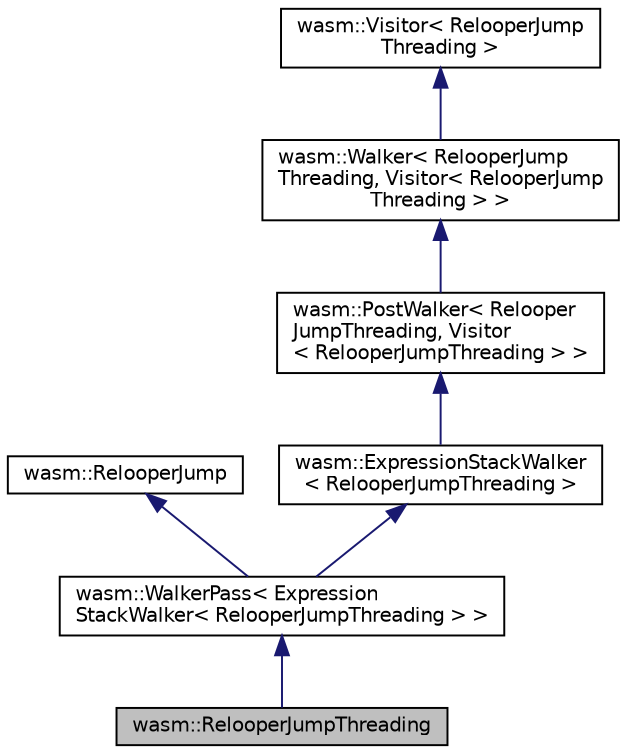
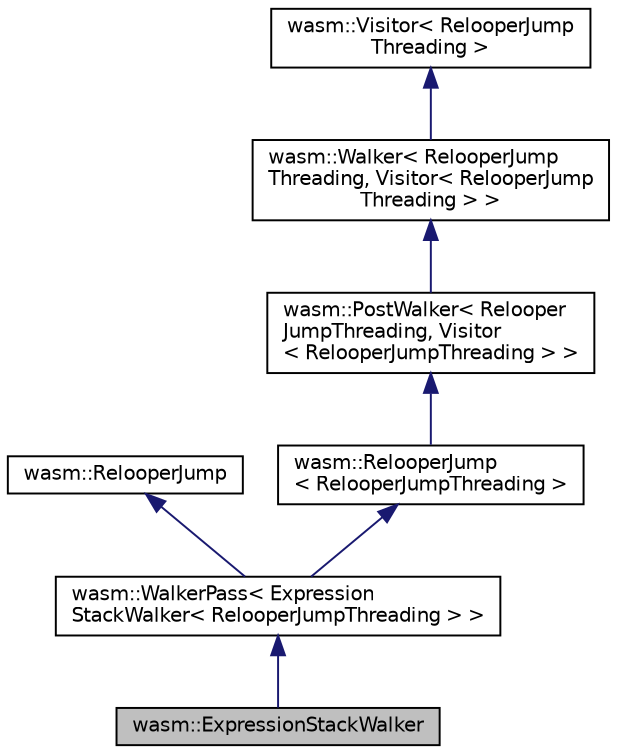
node "wasm::ExpressionStackWalker < RelooperJumpThreading >": label "wasm::ExpressionStackWalker < RelooperJumpThreading >" -> "wasm::RelooperJump < RelooperJumpThreading >"
node "wasm::RelooperJumpThreading": label "wasm::RelooperJumpThreading" -> "wasm::ExpressionStackWalker"
